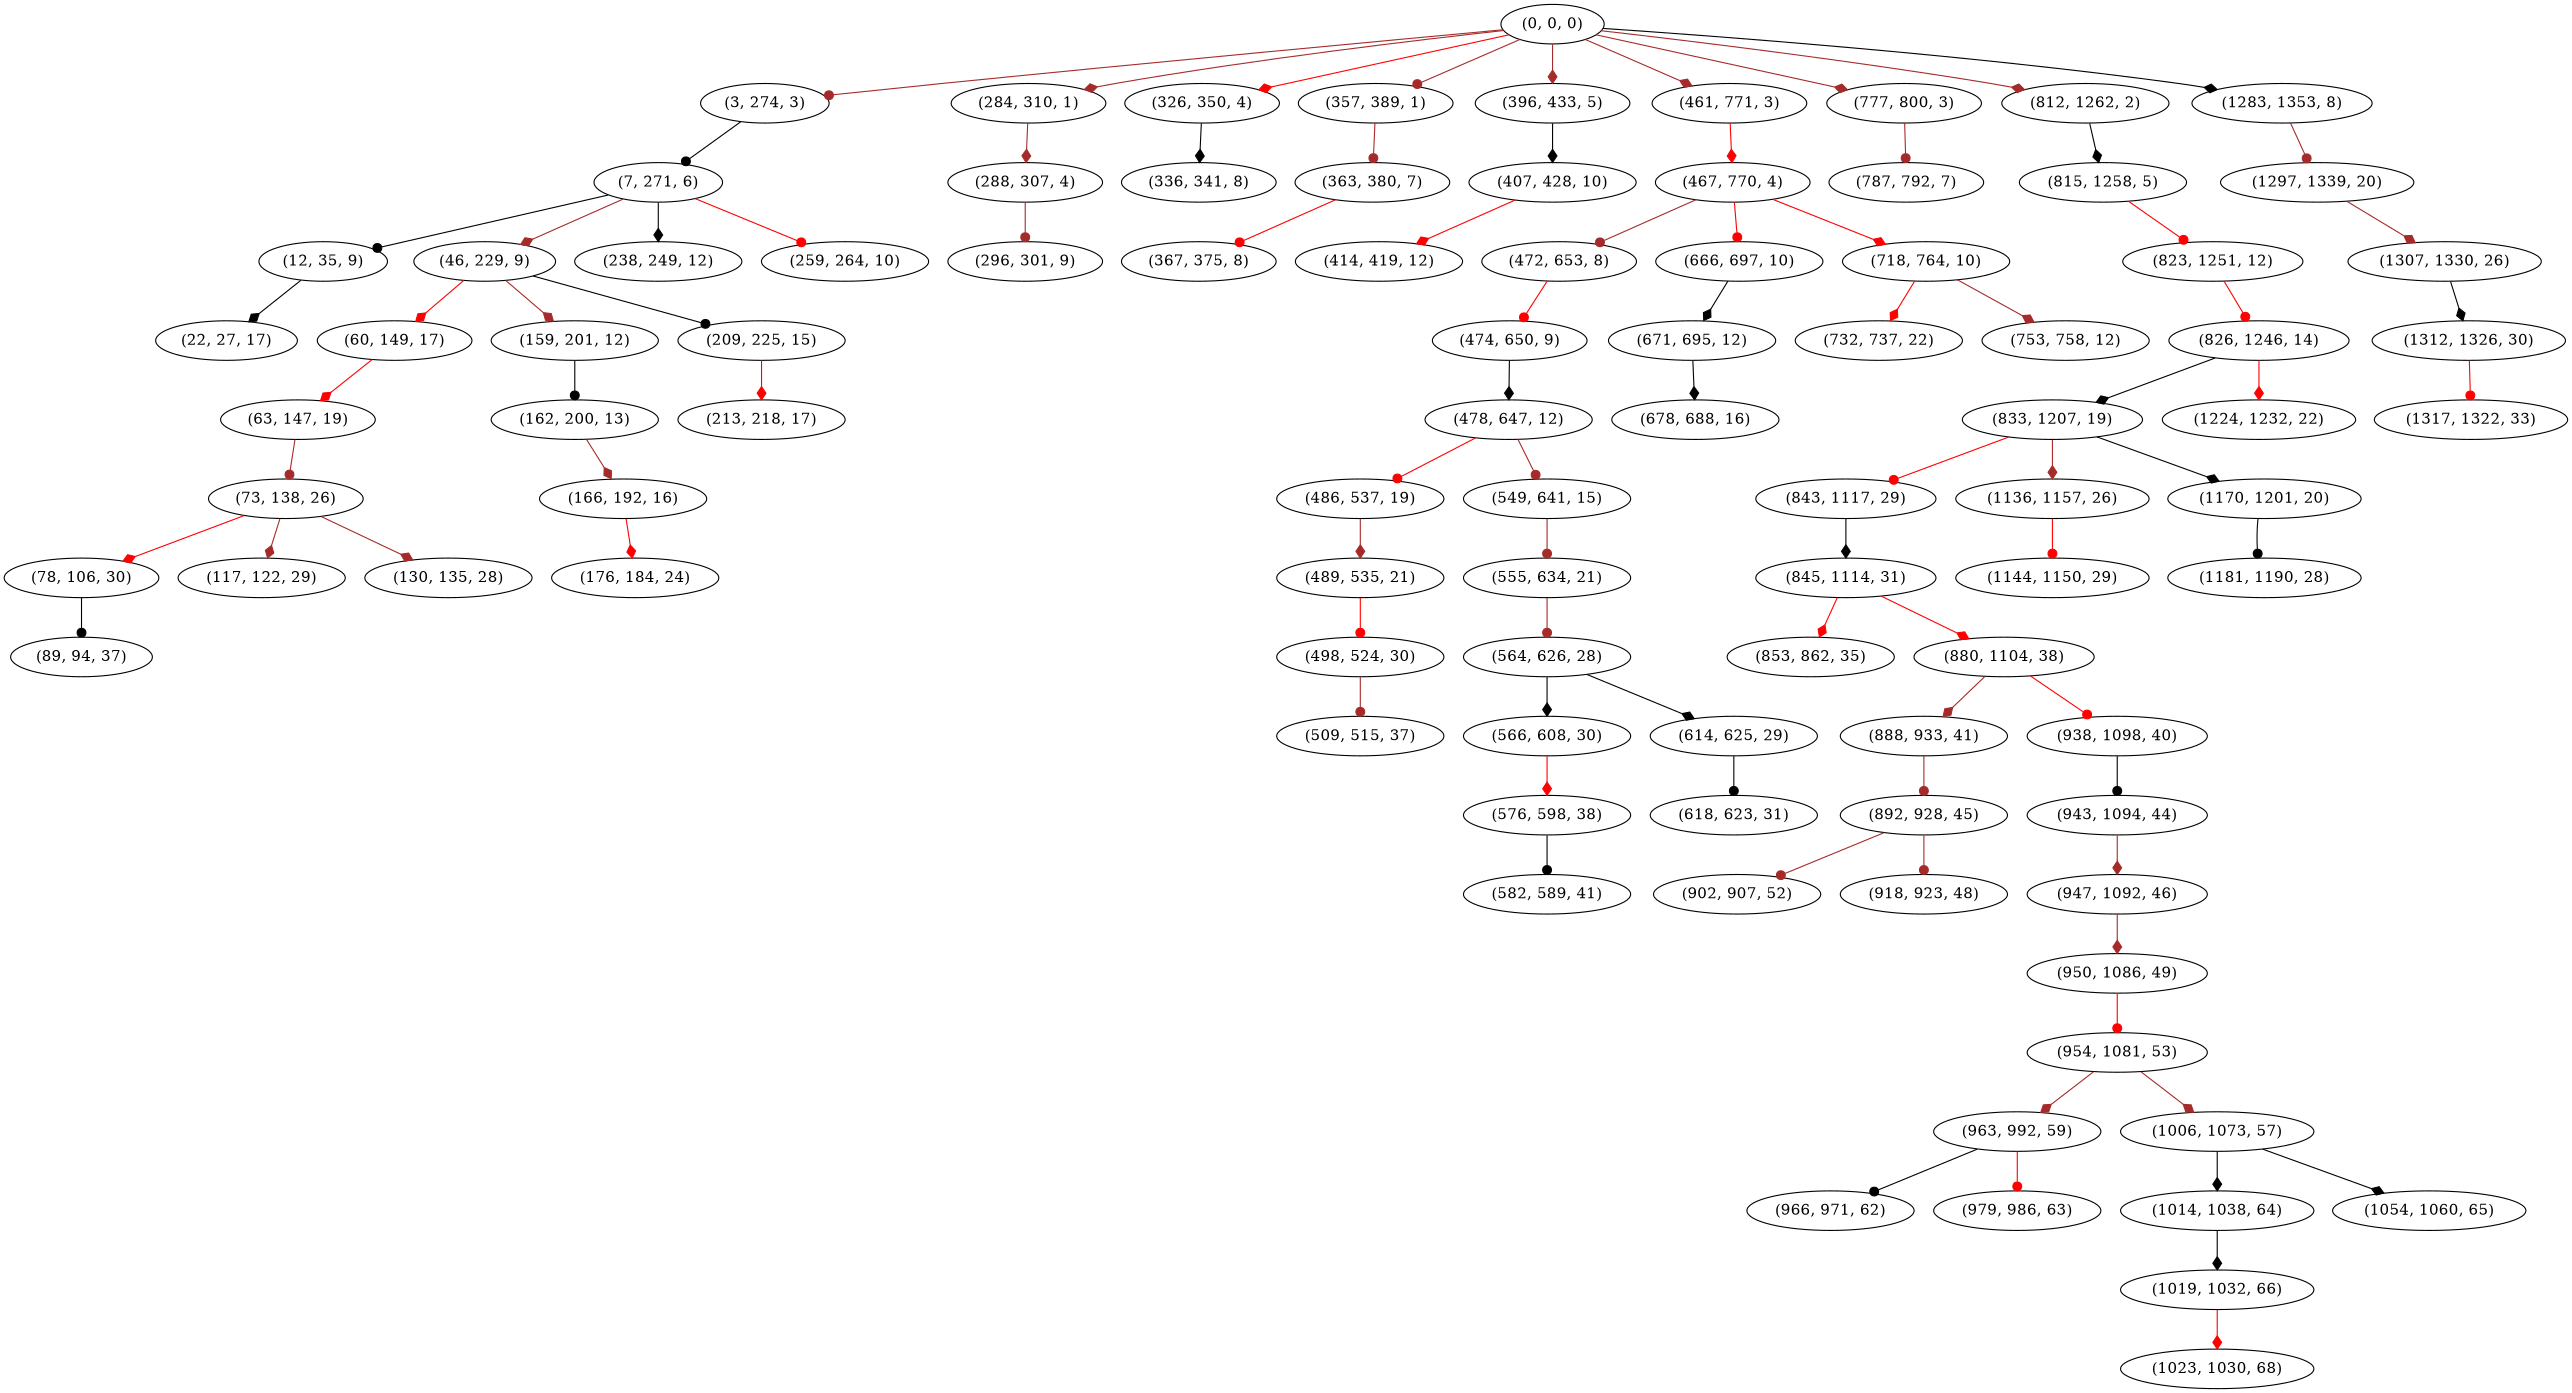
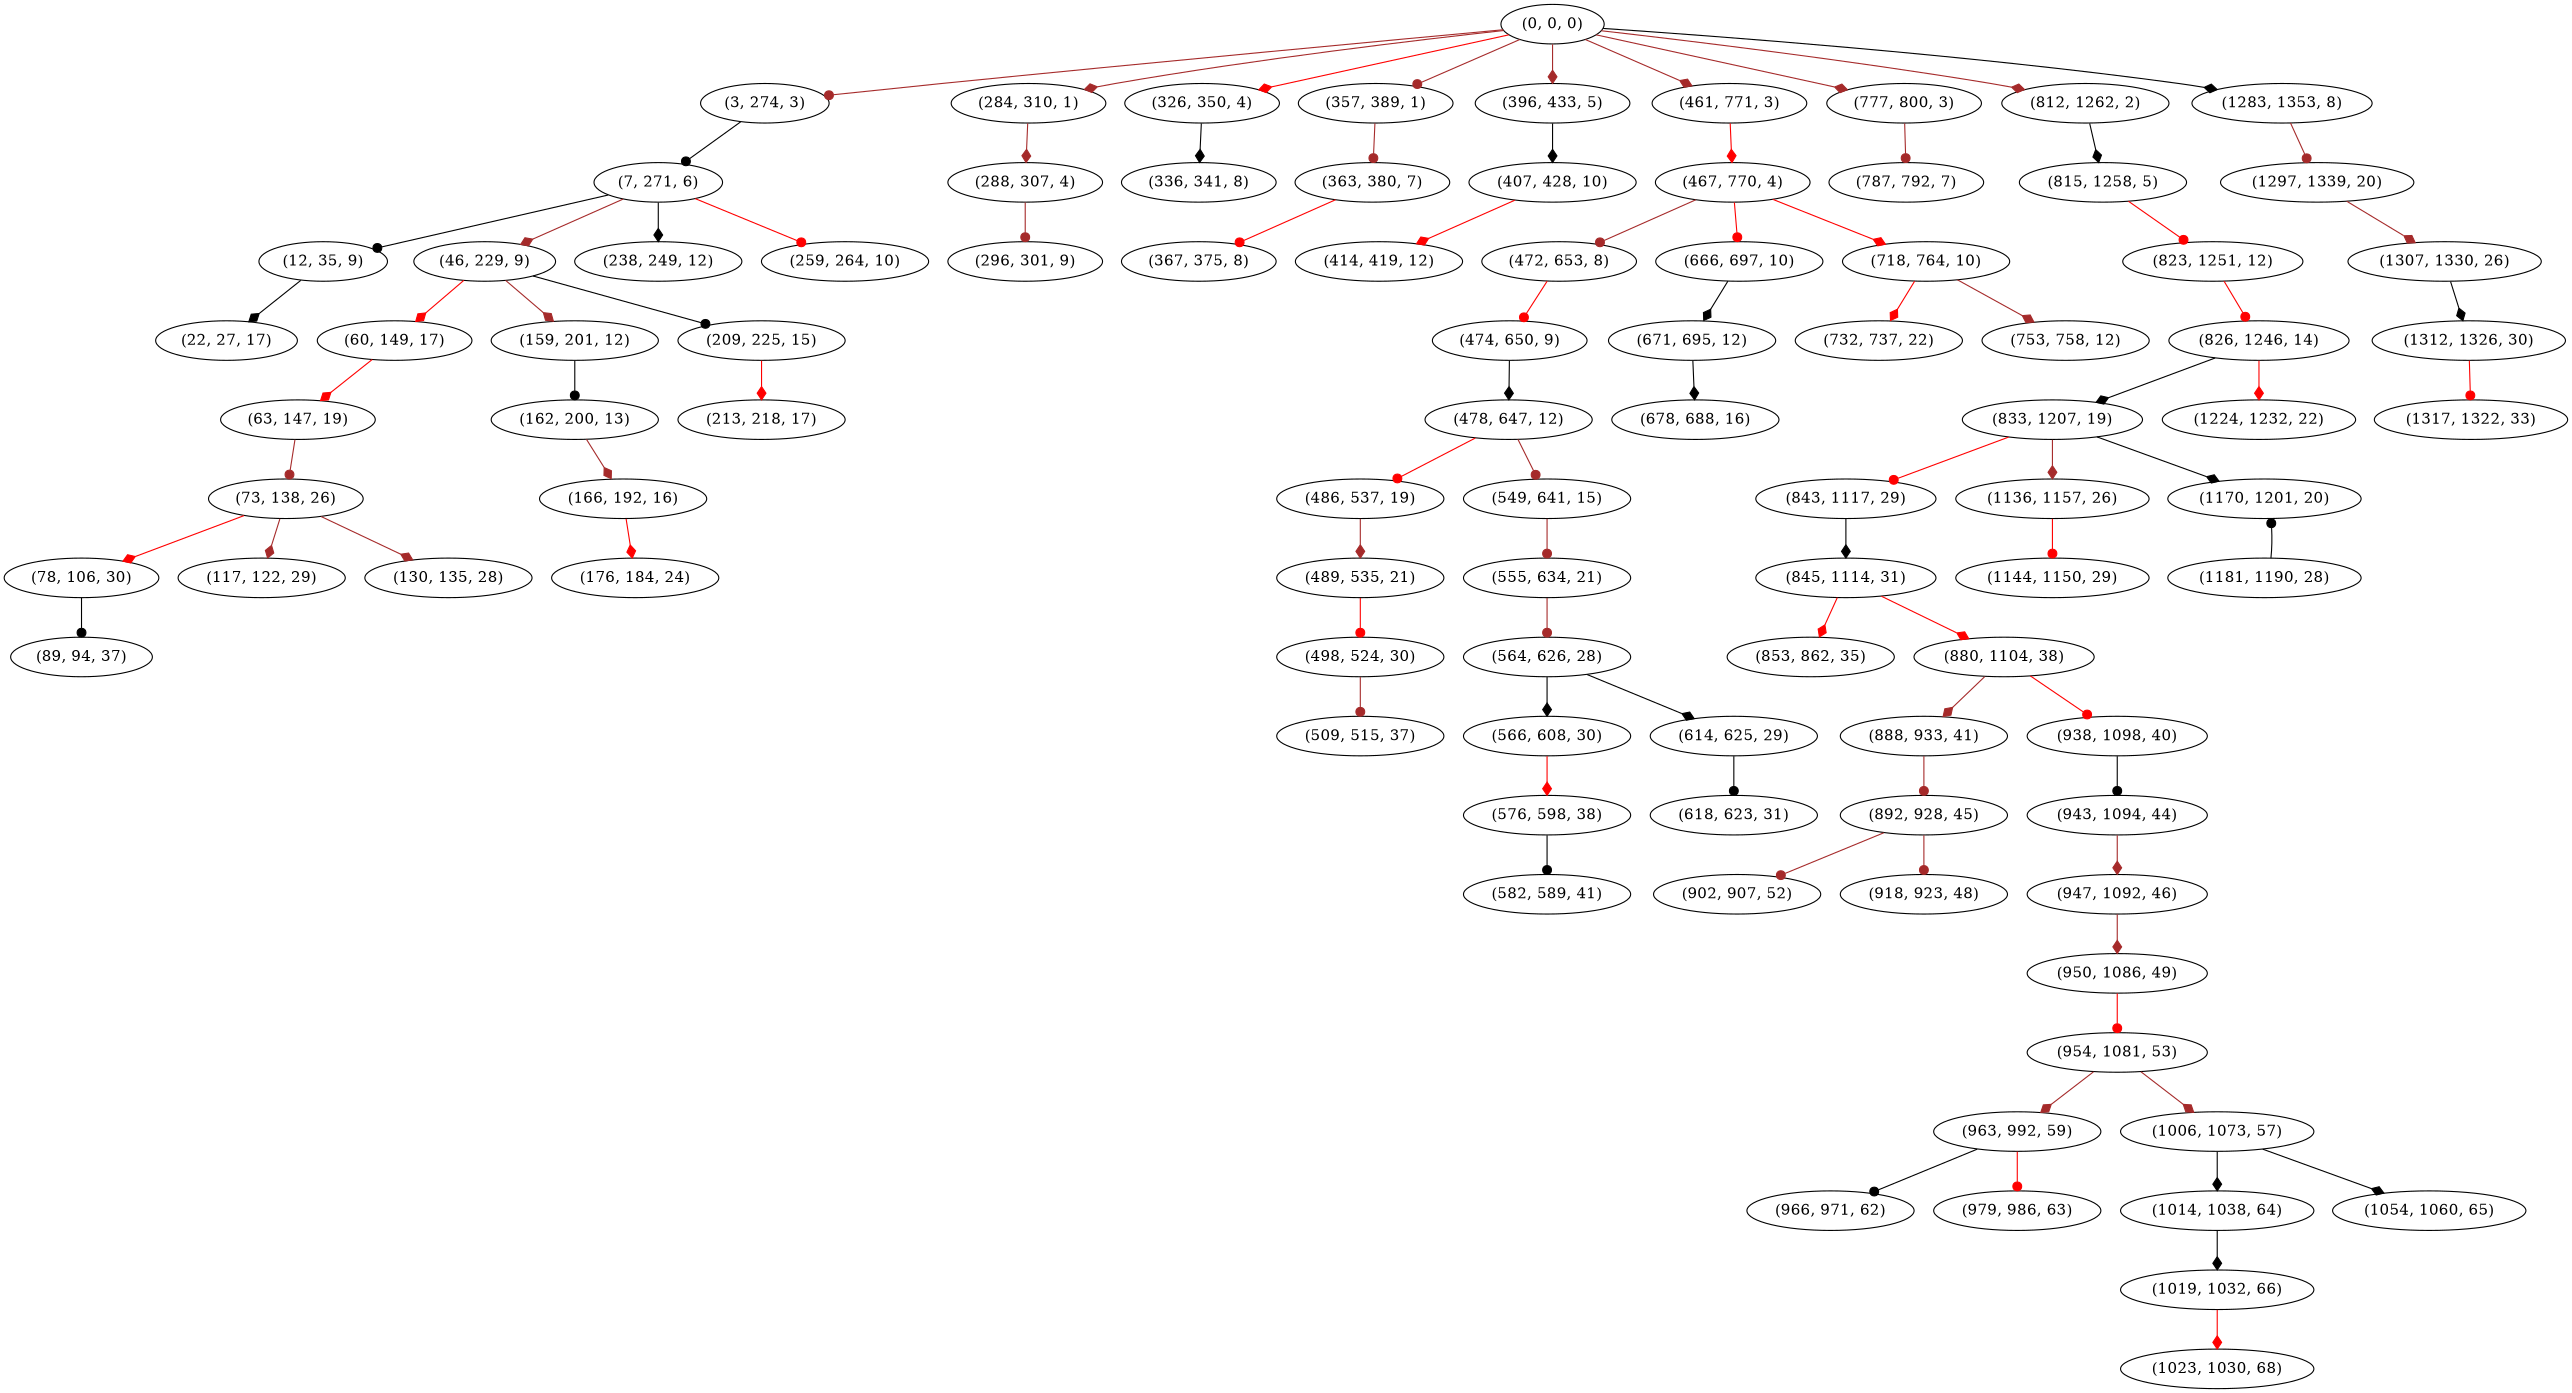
edge "(1170, 1201, 20)" -> "(1181, 1190, 28)": reversed
